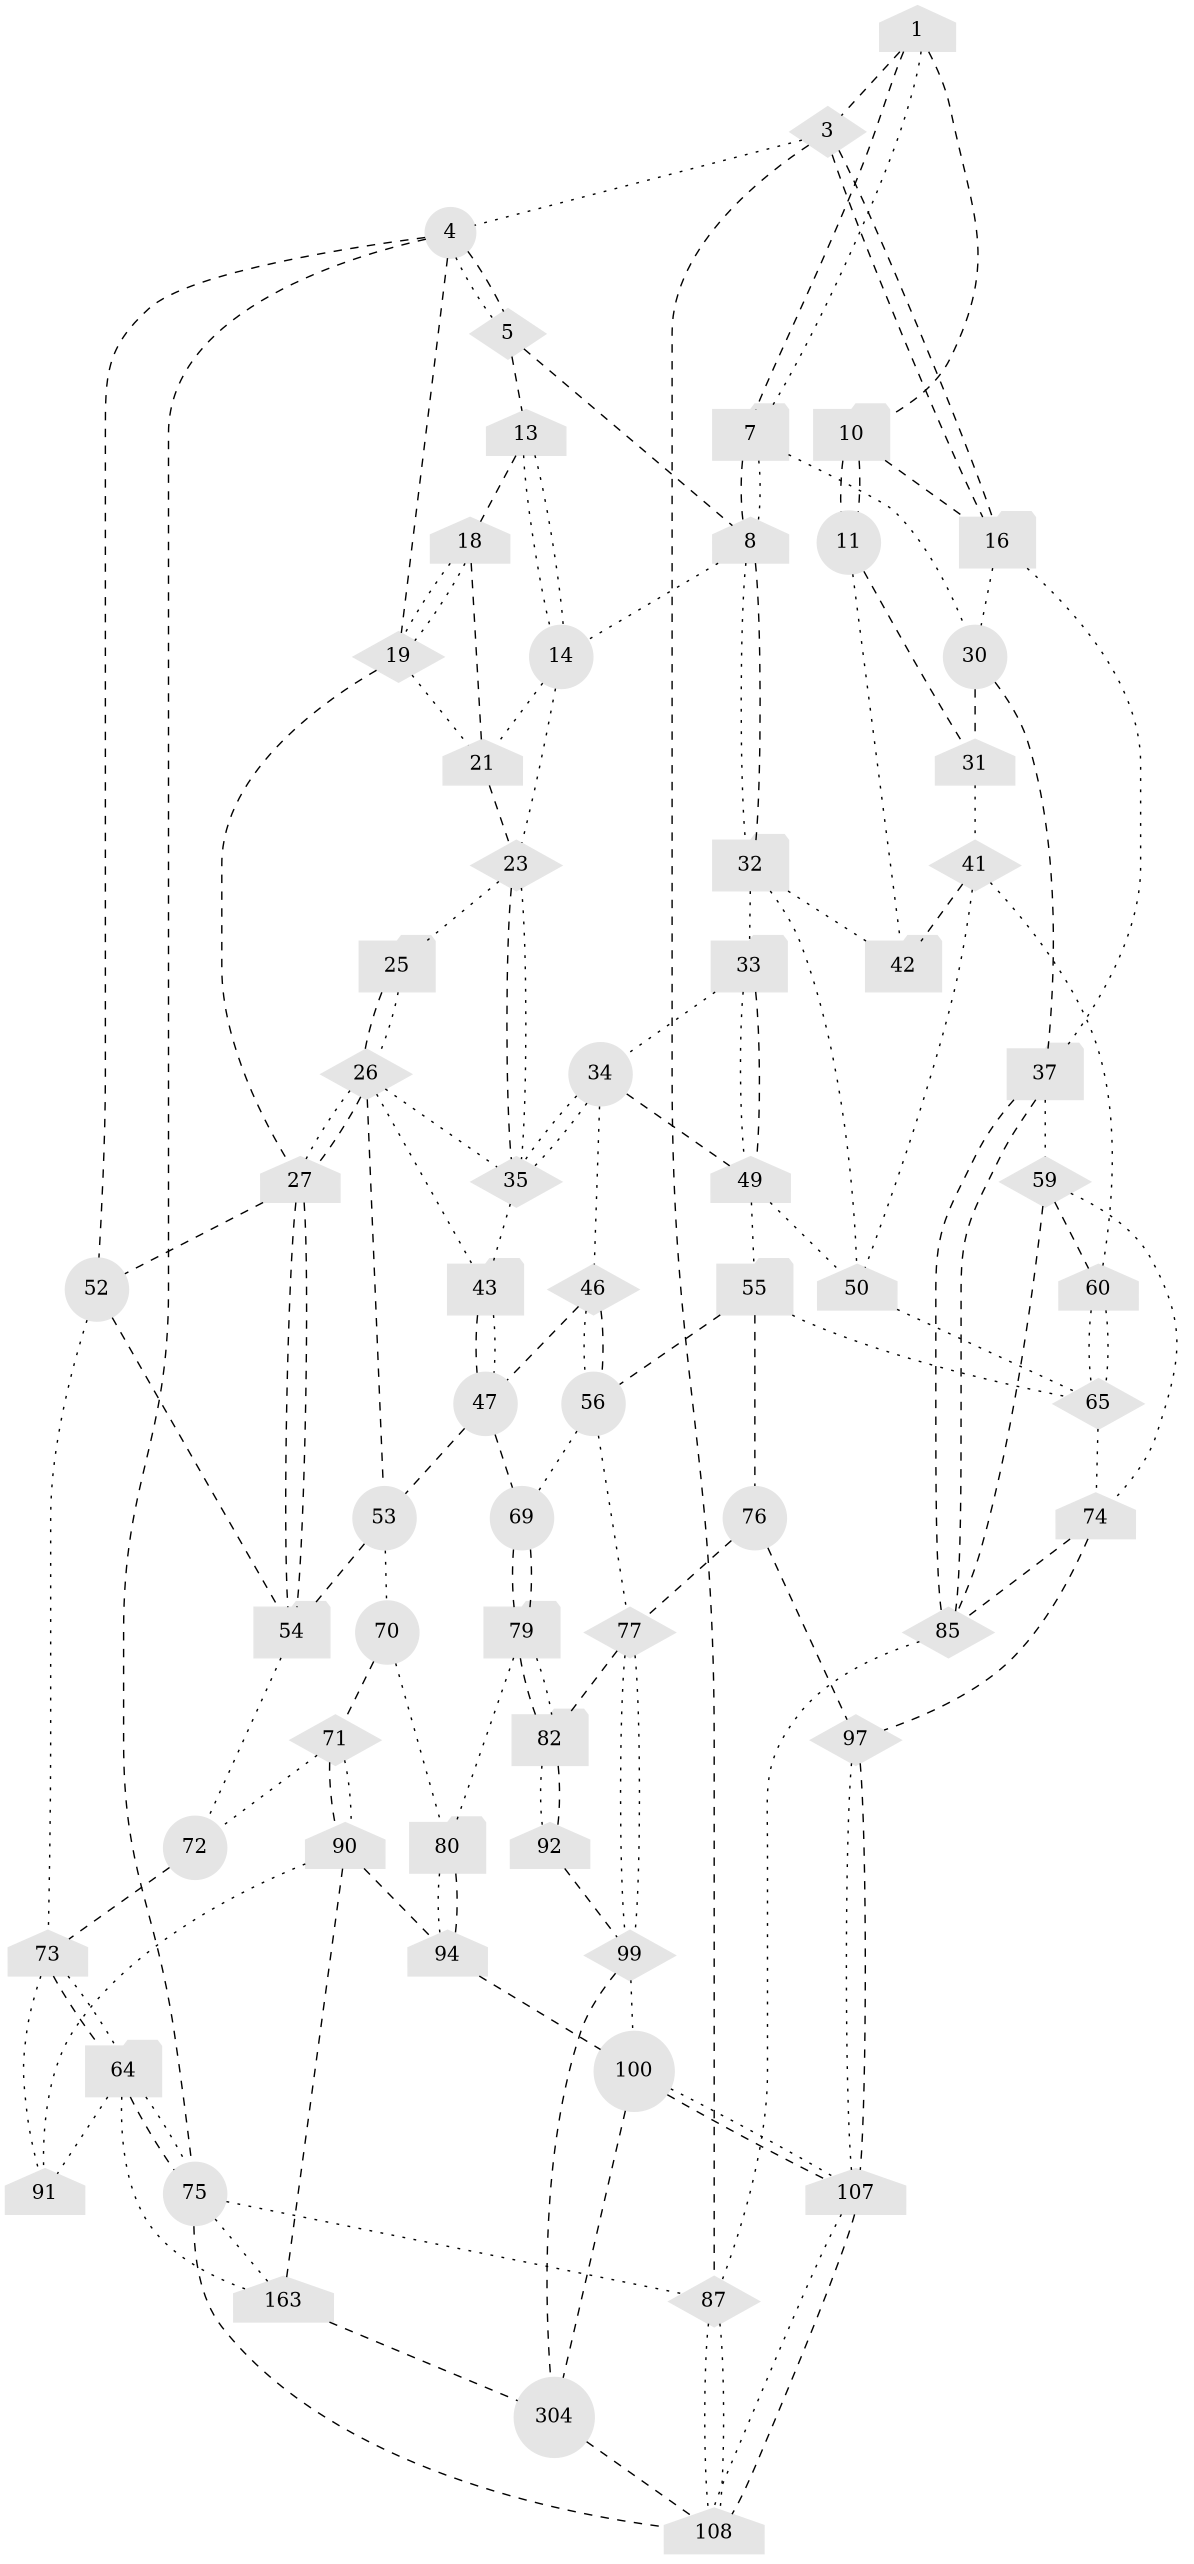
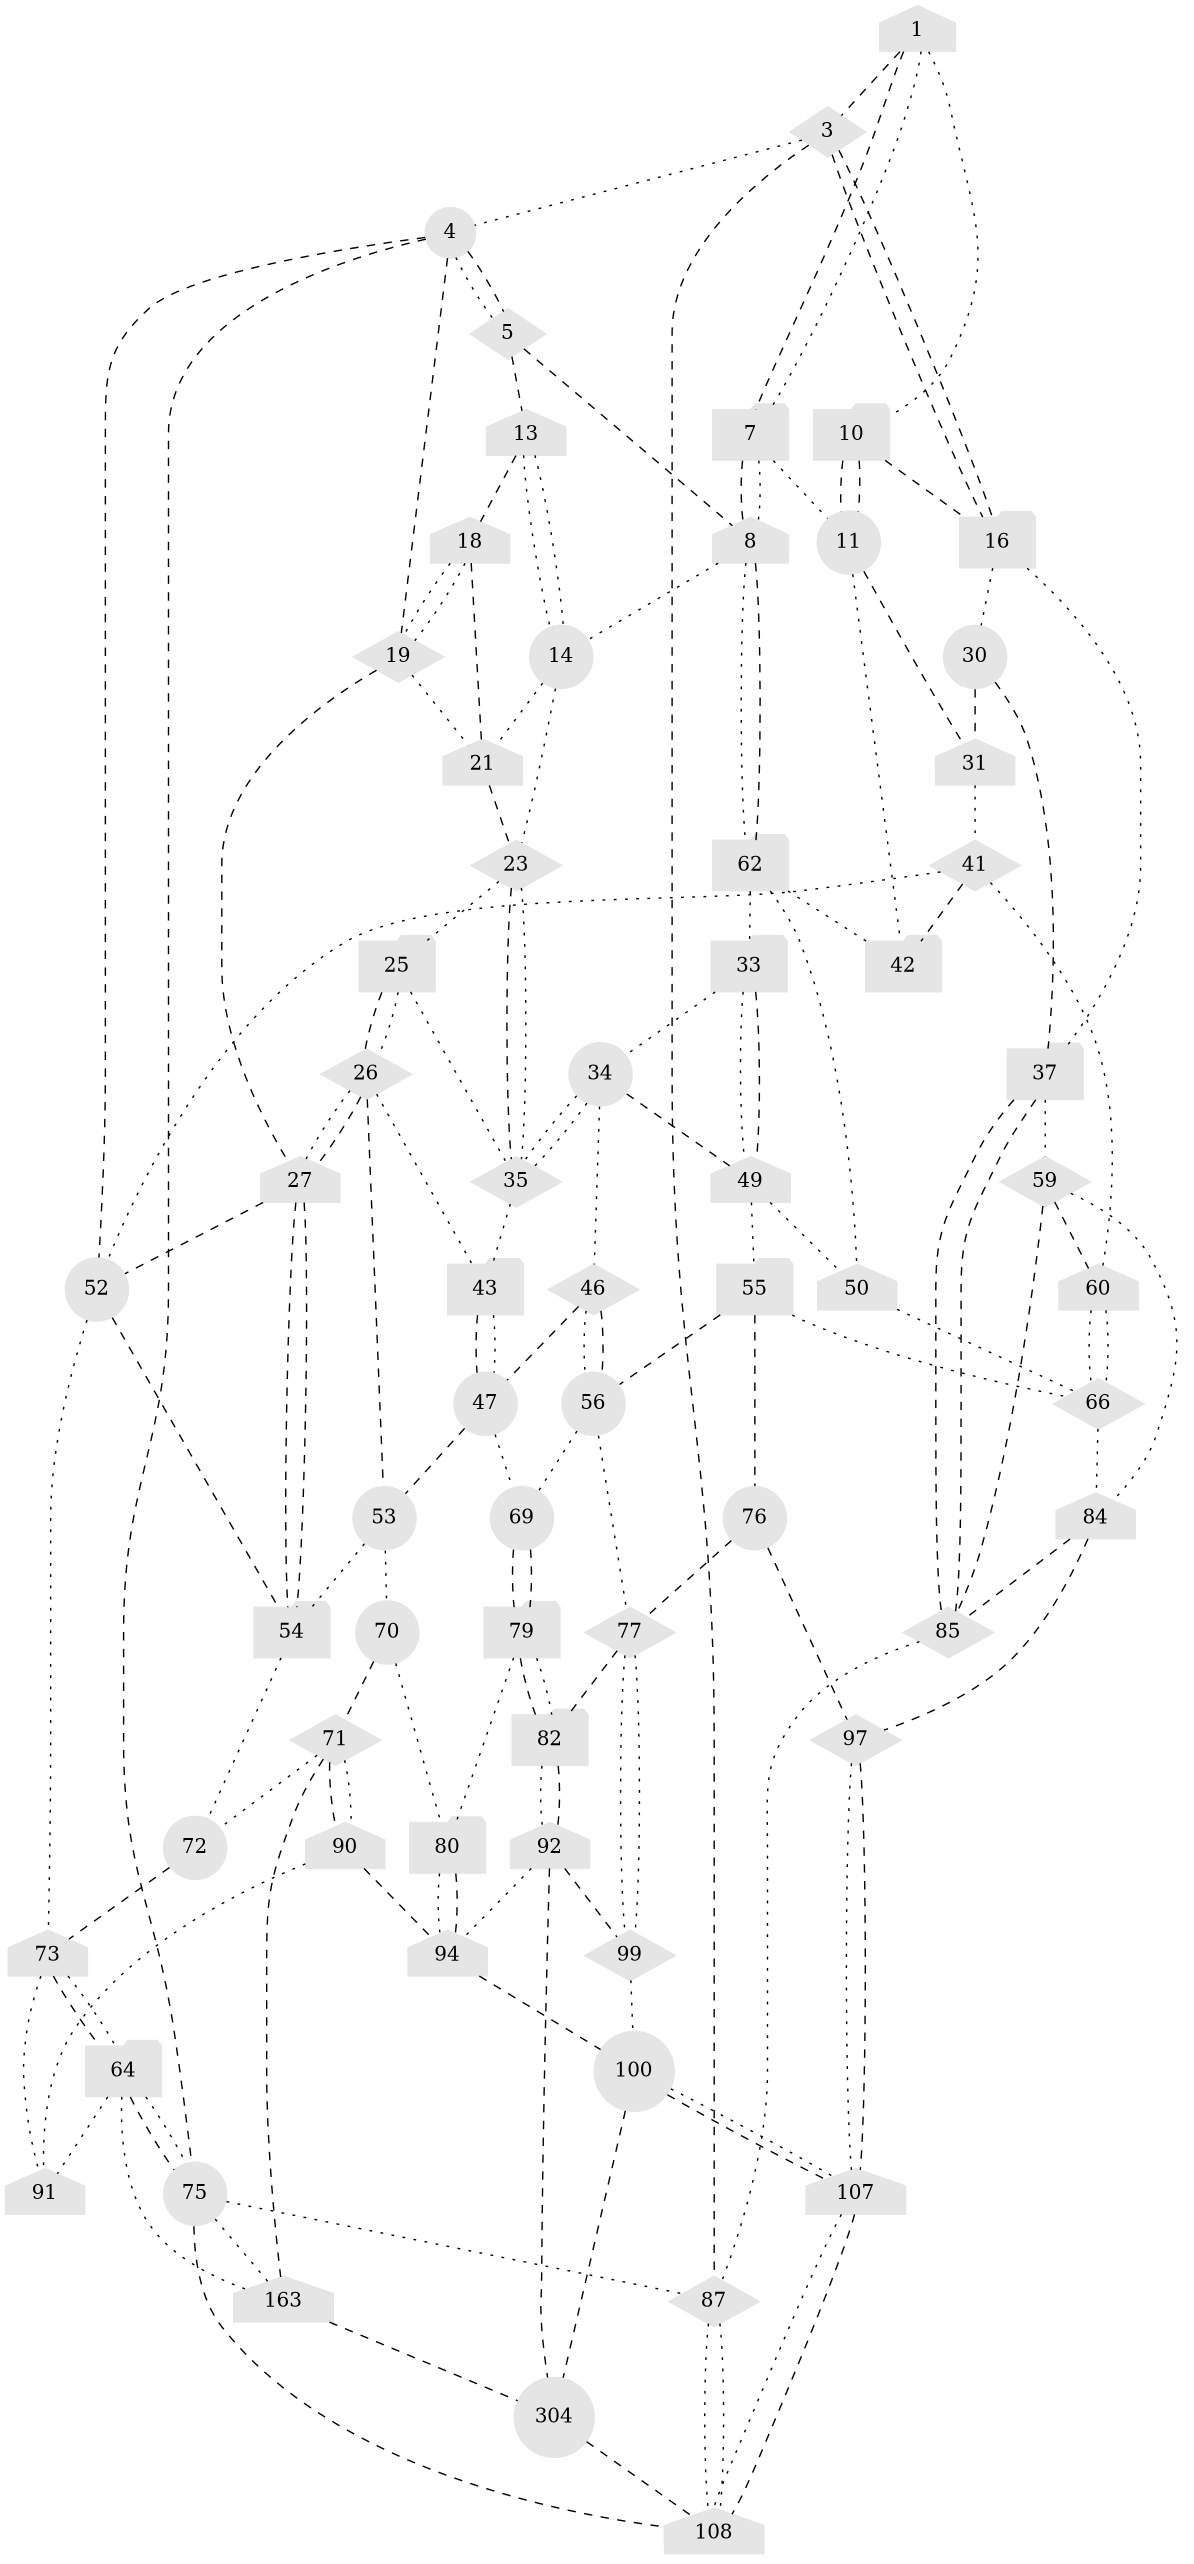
edge "1" -- "10": style dashed -> dotted
edge "7" -- "30": now "7" -- "11"
node "32": label "32" -> "62"
edge "41" -- "50": now "41" -- "52"
edge "26" -- "35": now "25" -- "35"
node "65": label "65" -> "66"
edge "47" -- "69": style dashed -> dotted
node "74": label "74" -> "84"
edge "53" -- "54": style dashed -> dotted
edge "92" -- "94": added
edge "90" -- "163": now "71" -- "163"
edge "99" -- "304": now "92" -- "304"
